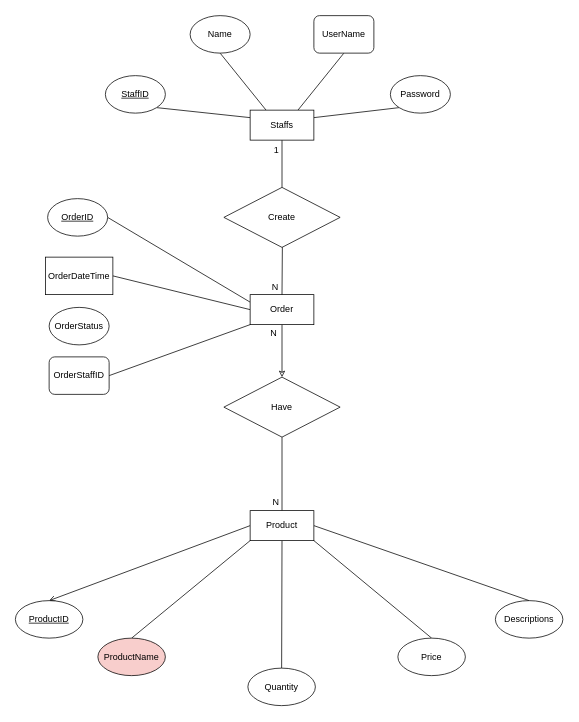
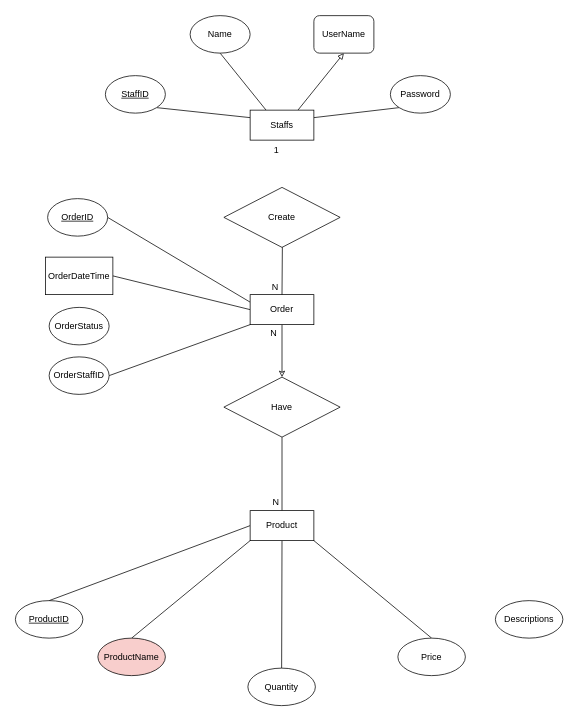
edge "UserName" -- "Staffs": arrowhead none -> block
edge "Staffs" -- "Create": removed
node "OrderStaffID": shape rounded rectangle -> ellipse
edge "Product" -- "Descriptions": removed
edge "Product" -> "ProductID": arrowhead open -> none
